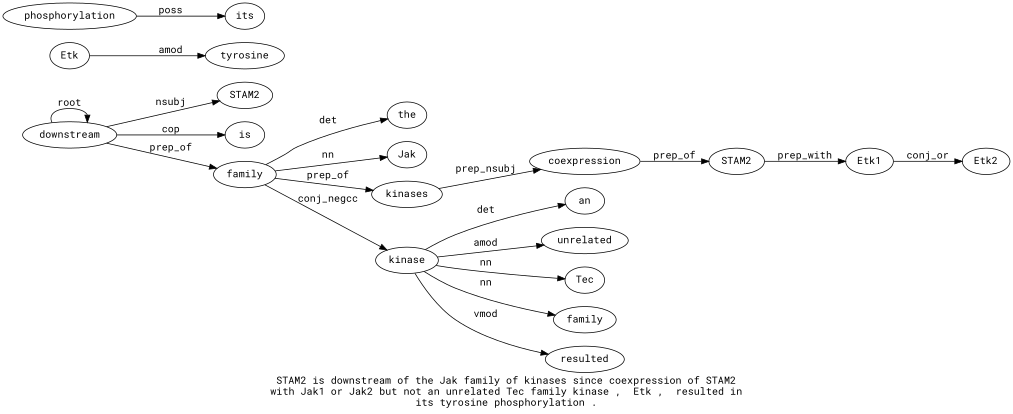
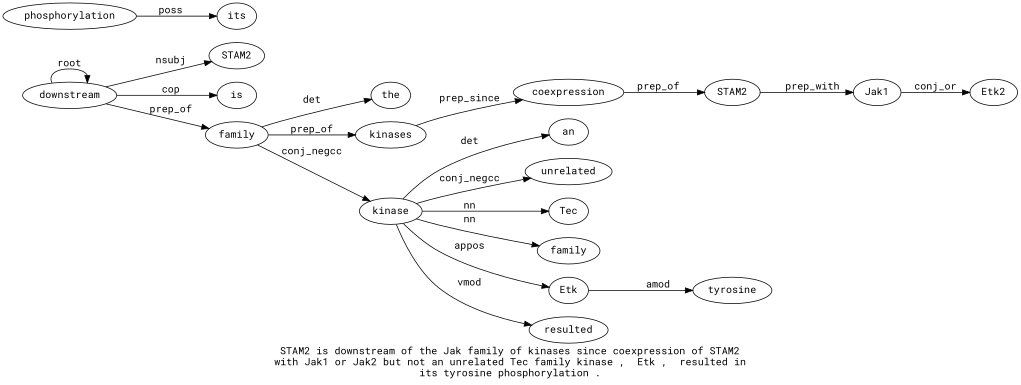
node "Jak": removed
node "Etk1": label "Etk1" -> "Jak1"
edge "kinases" -> "coexpression": label "prep_nsubj" -> "prep_since"
edge "kinase" -> "unrelated": label "amod" -> "conj_negcc"
edge "kinase" -> "Etk": added, label "appos"
